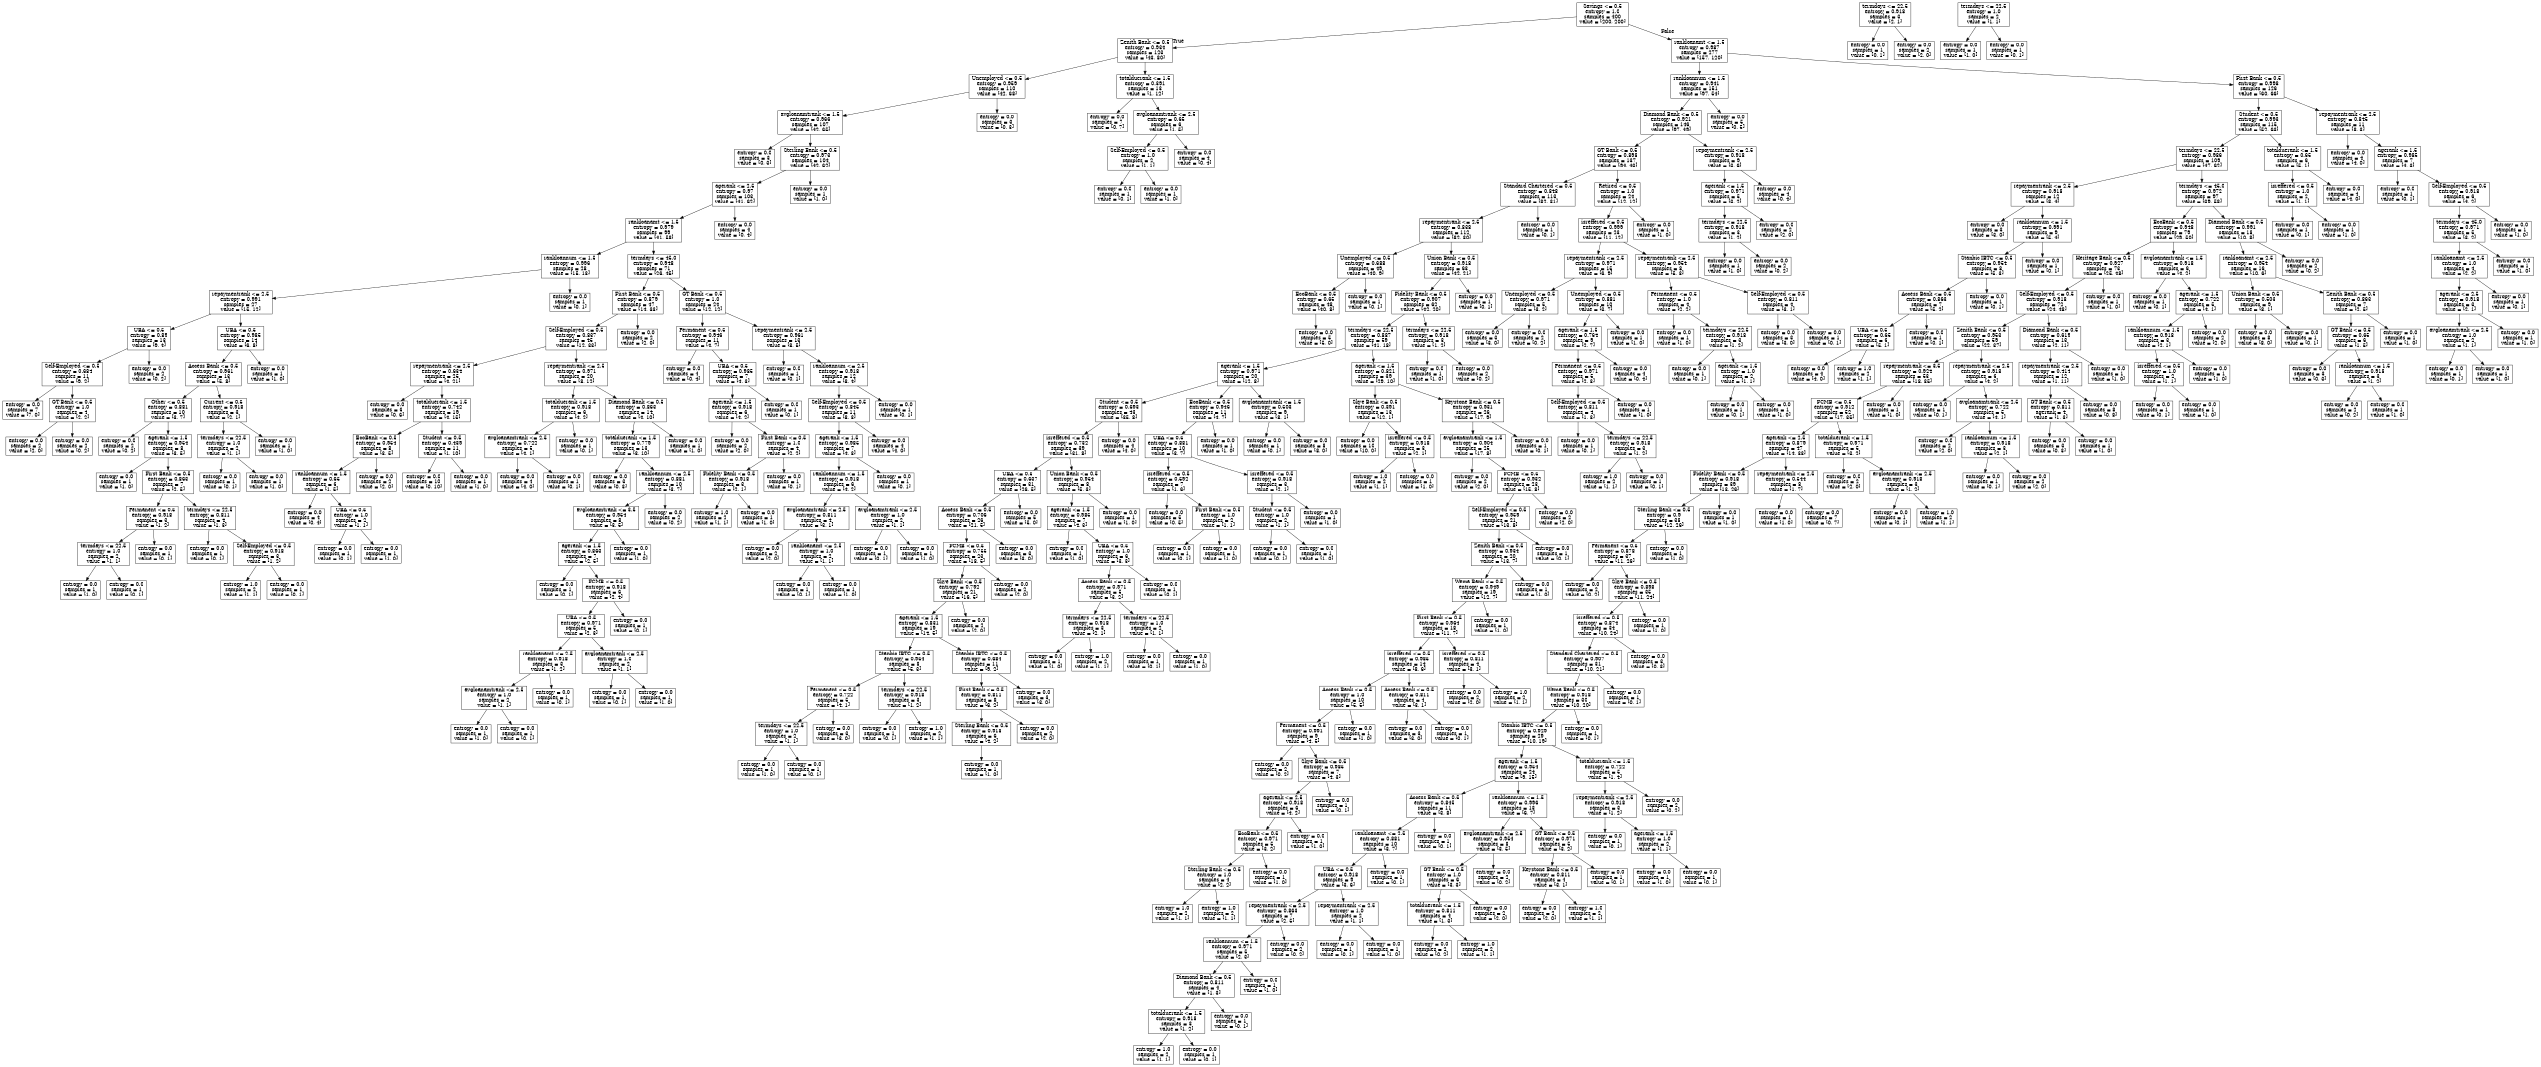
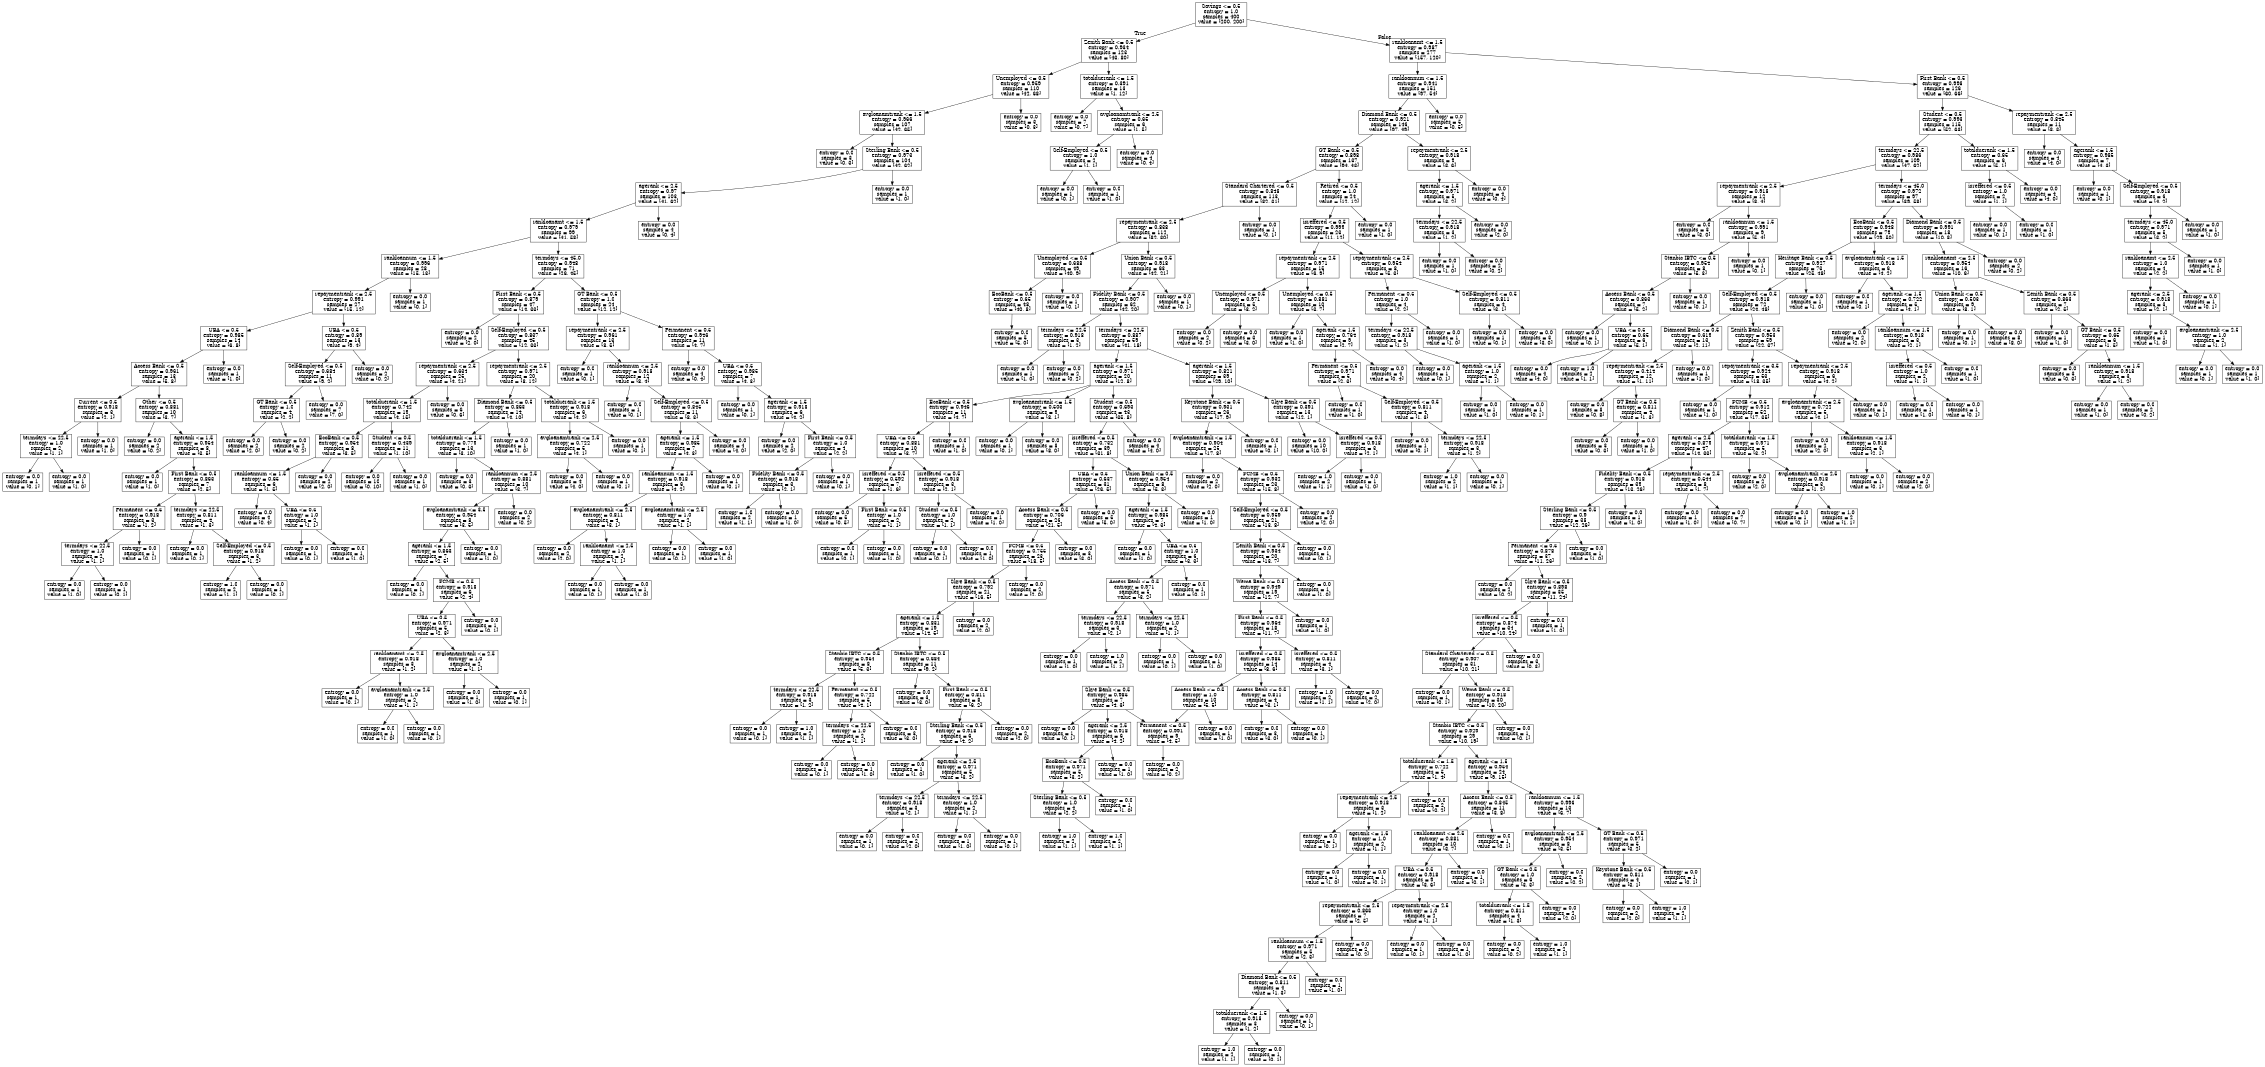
node "GT Bank <= 0.5 entropy = 0.811 agerank = 4 value = [1, 3]": label "GT Bank <= 0.5 entropy = 0.811 agerank = 4 value = [1, 3]" -> "GT Bank <= 0.5 entropy = 0.811 samples = 4 value = [1, 3]"
edge "Permanent <= 0.5 entropy = 0.991 samples = 9 value = [4, 5]" -> "Skye Bank <= 0.5 entropy = 0.985 samples = 7 value = [4, 3]": reversed
node "agerank <= 2.5 entropy = 0.971 samples = 5 value = [3, 2]": added
